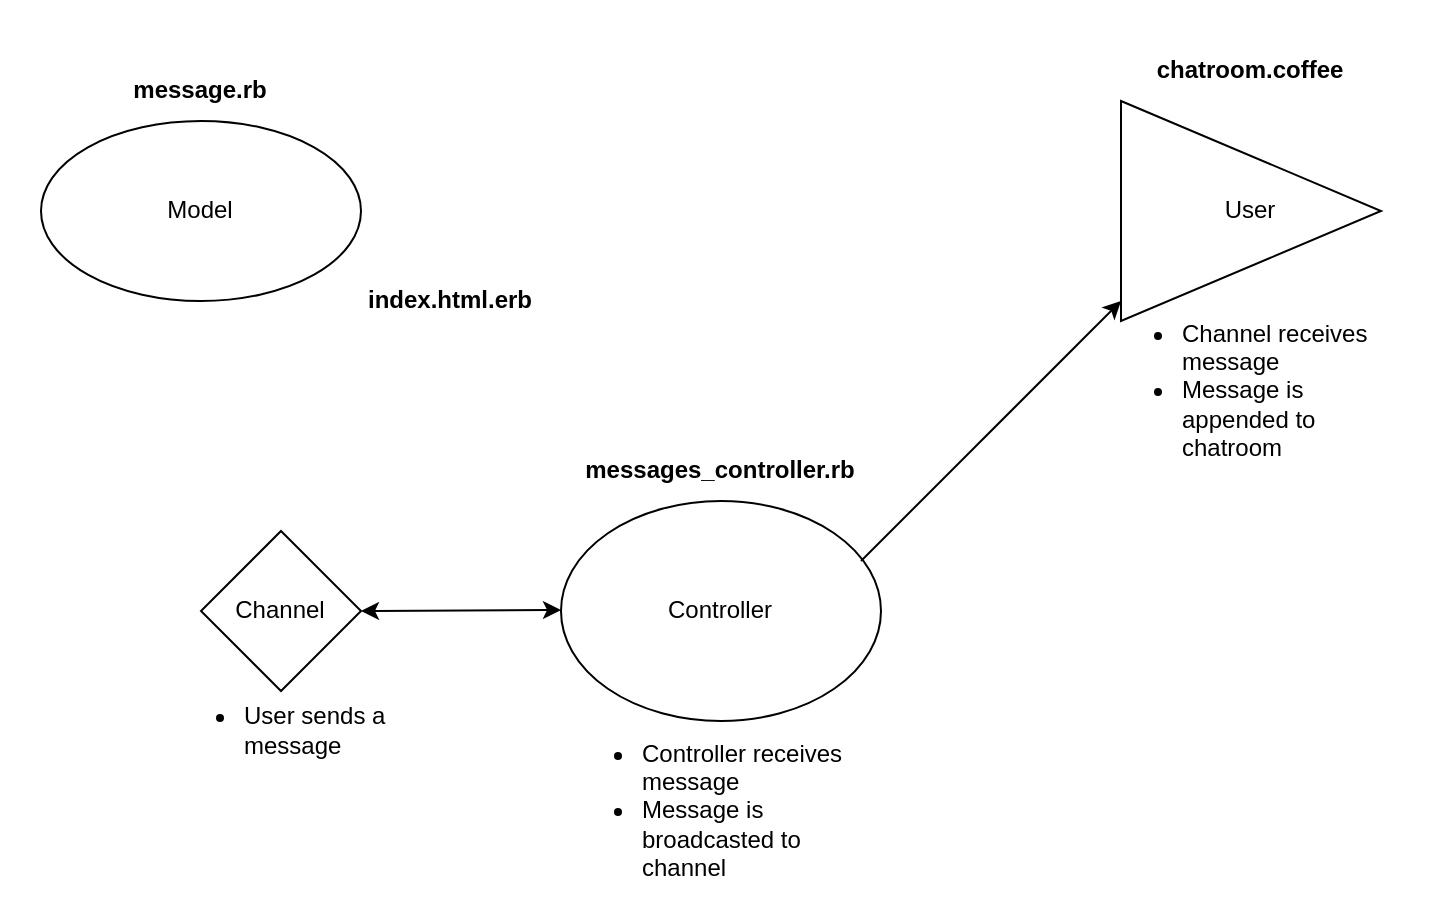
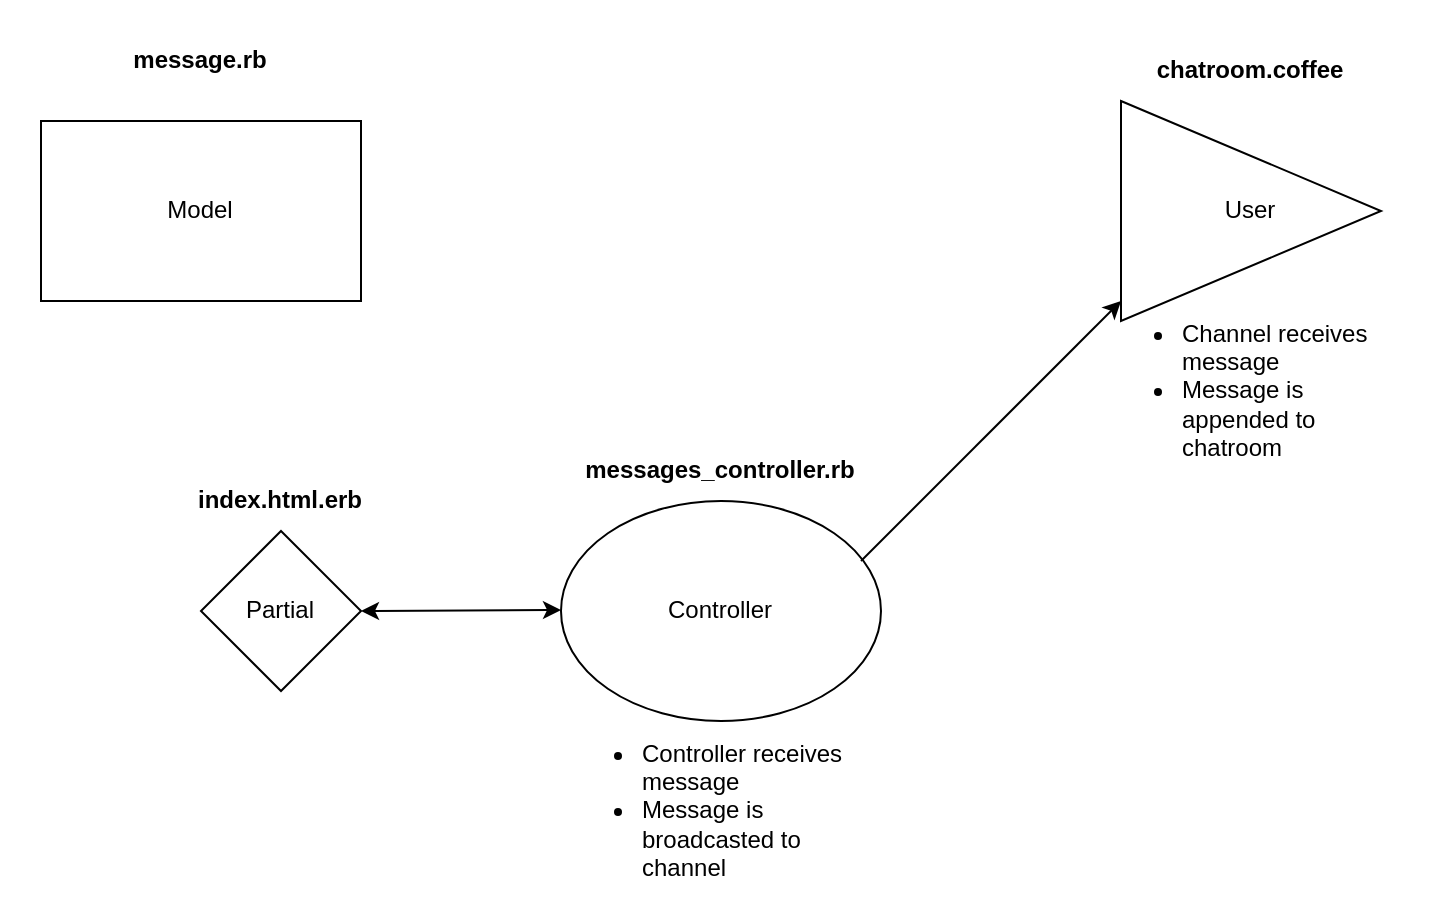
node "message.rb": moved (201, 91) -> (201, 61)
node "Model": shape ellipse -> rectangle
node "index.html.erb": moved (451, 301) -> (281, 501)
node "Channel": label "Channel" -> "Partial"
node "User sends a message": removed
